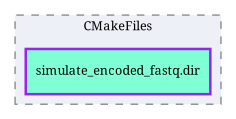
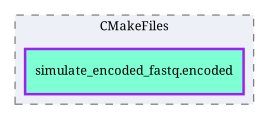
node "simulate_encoded_fastq.dir": label "simulate_encoded_fastq.dir" -> "simulate_encoded_fastq.encoded"
